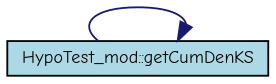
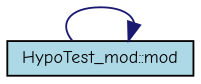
node "HypoTest_mod::getCumDenKS": label "HypoTest_mod::getCumDenKS" -> "HypoTest_mod::mod"
